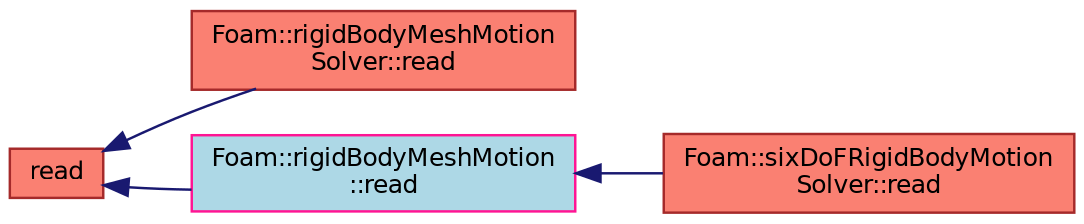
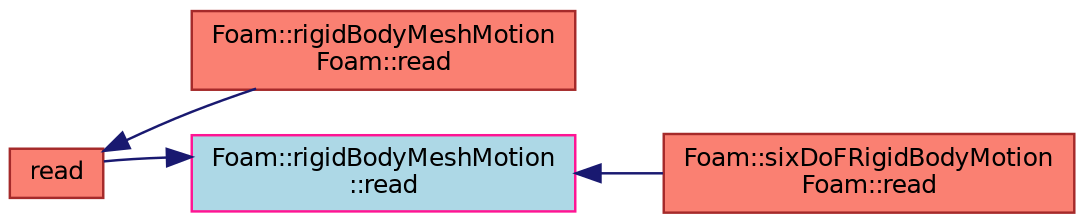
node "Foam::rigidBodyMeshMotion Solver::read": label "Foam::rigidBodyMeshMotion Solver::read" -> "Foam::rigidBodyMeshMotion Foam::read"
node "Foam::sixDoFRigidBodyMotion Solver::read": label "Foam::sixDoFRigidBodyMotion Solver::read" -> "Foam::sixDoFRigidBodyMotion Foam::read"
edge "Foam::rigidBodyMeshMotion ::read" -> "read": reversed
